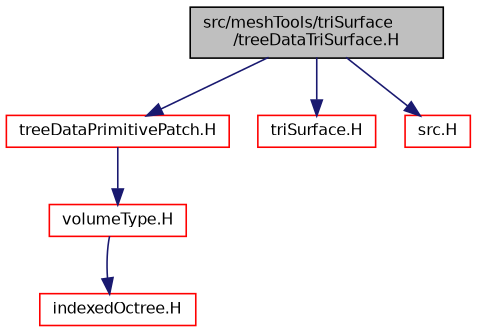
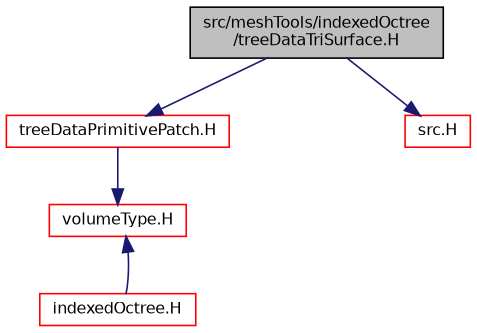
node "src/meshTools/triSurface /treeDataTriSurface.H": label "src/meshTools/triSurface /treeDataTriSurface.H" -> "src/meshTools/indexedOctree /treeDataTriSurface.H"
node "triSurface.H": removed
edge "volumeType.H" -> "indexedOctree.H": reversed
